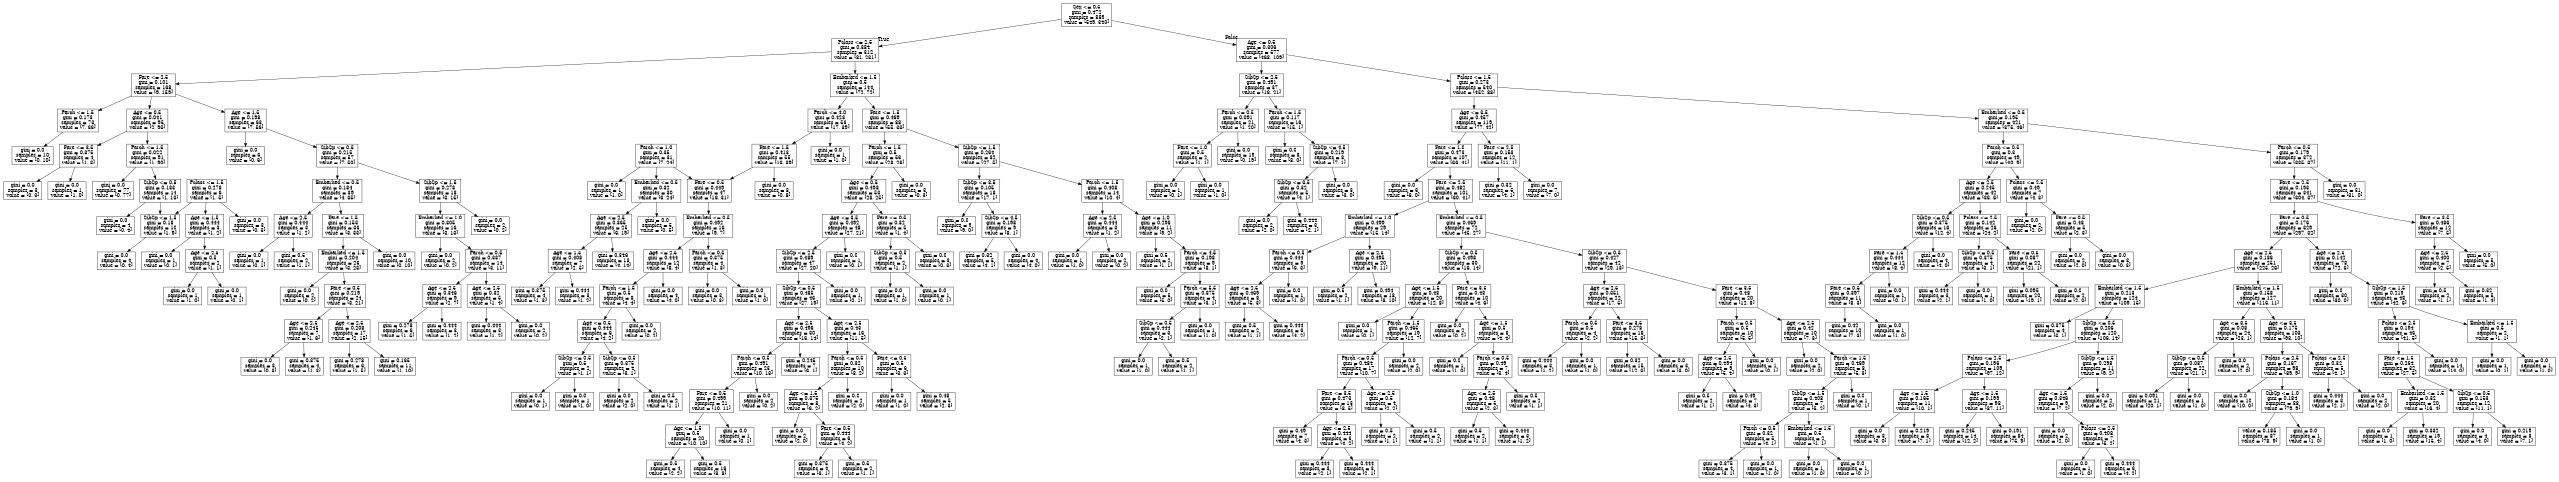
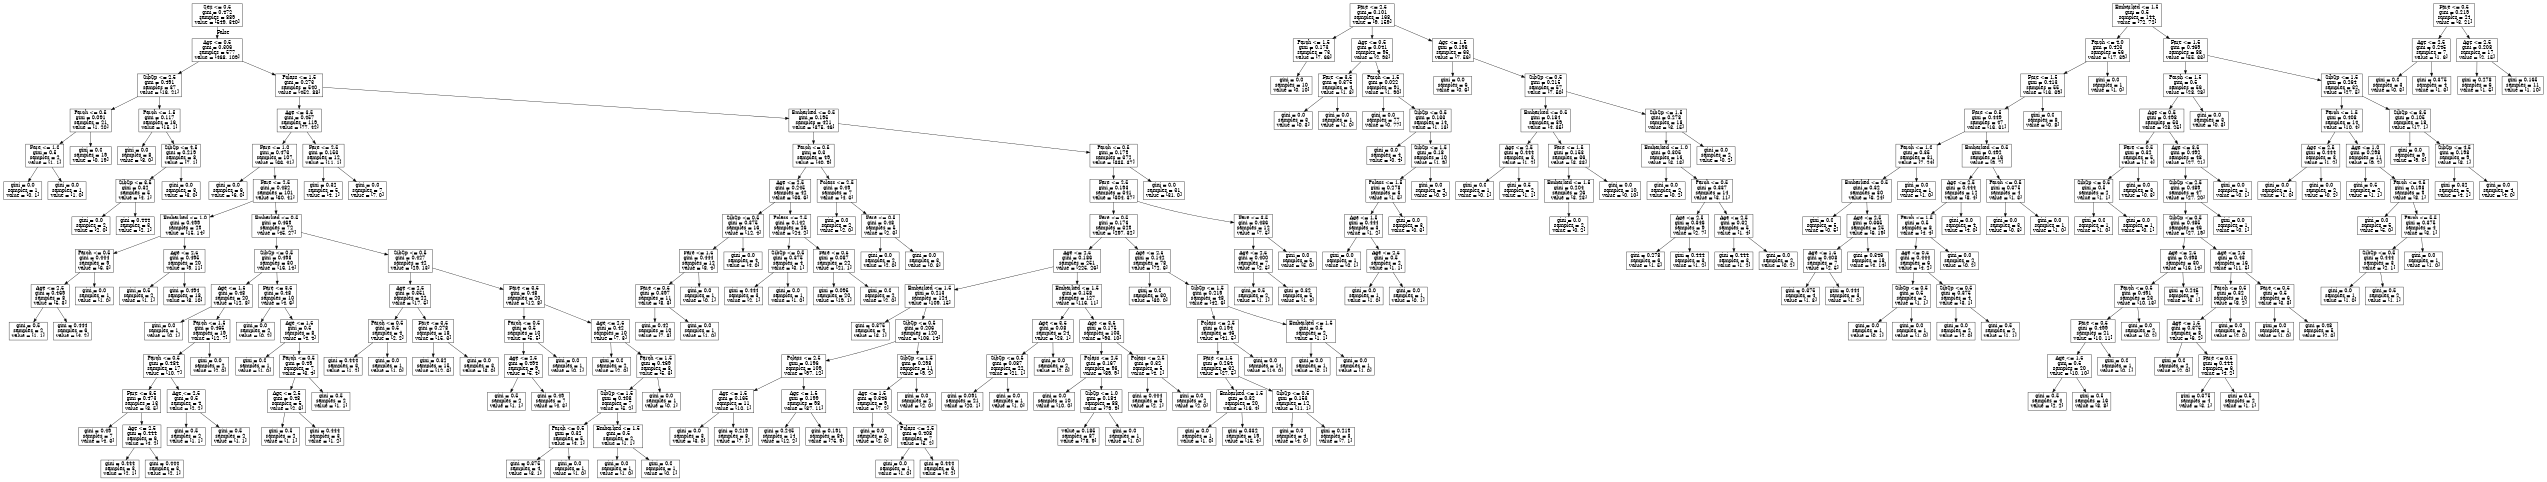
node "Pclass <= 2.5 gini = 0.384 samples = 312 value = [81, 231]": removed
edge "Parch <= 1.0 gini = 0.35 samples = 31 value = [7, 24]" -> "Fare <= 0.5 gini = 0.449 samples = 47 value = [16, 31]": reversed
edge "Pclass <= 1.5 gini = 0.278 samples = 6 value = [1, 5]" -> "SibSp <= 1.5 gini = 0.18 samples = 10 value = [1, 9]": reversed
edge "Embarked <= 1.5 gini = 0.204 samples = 26 value = [3, 23]" -> "Fare <= 0.5 gini = 0.219 samples = 24 value = [3, 21]": removed
